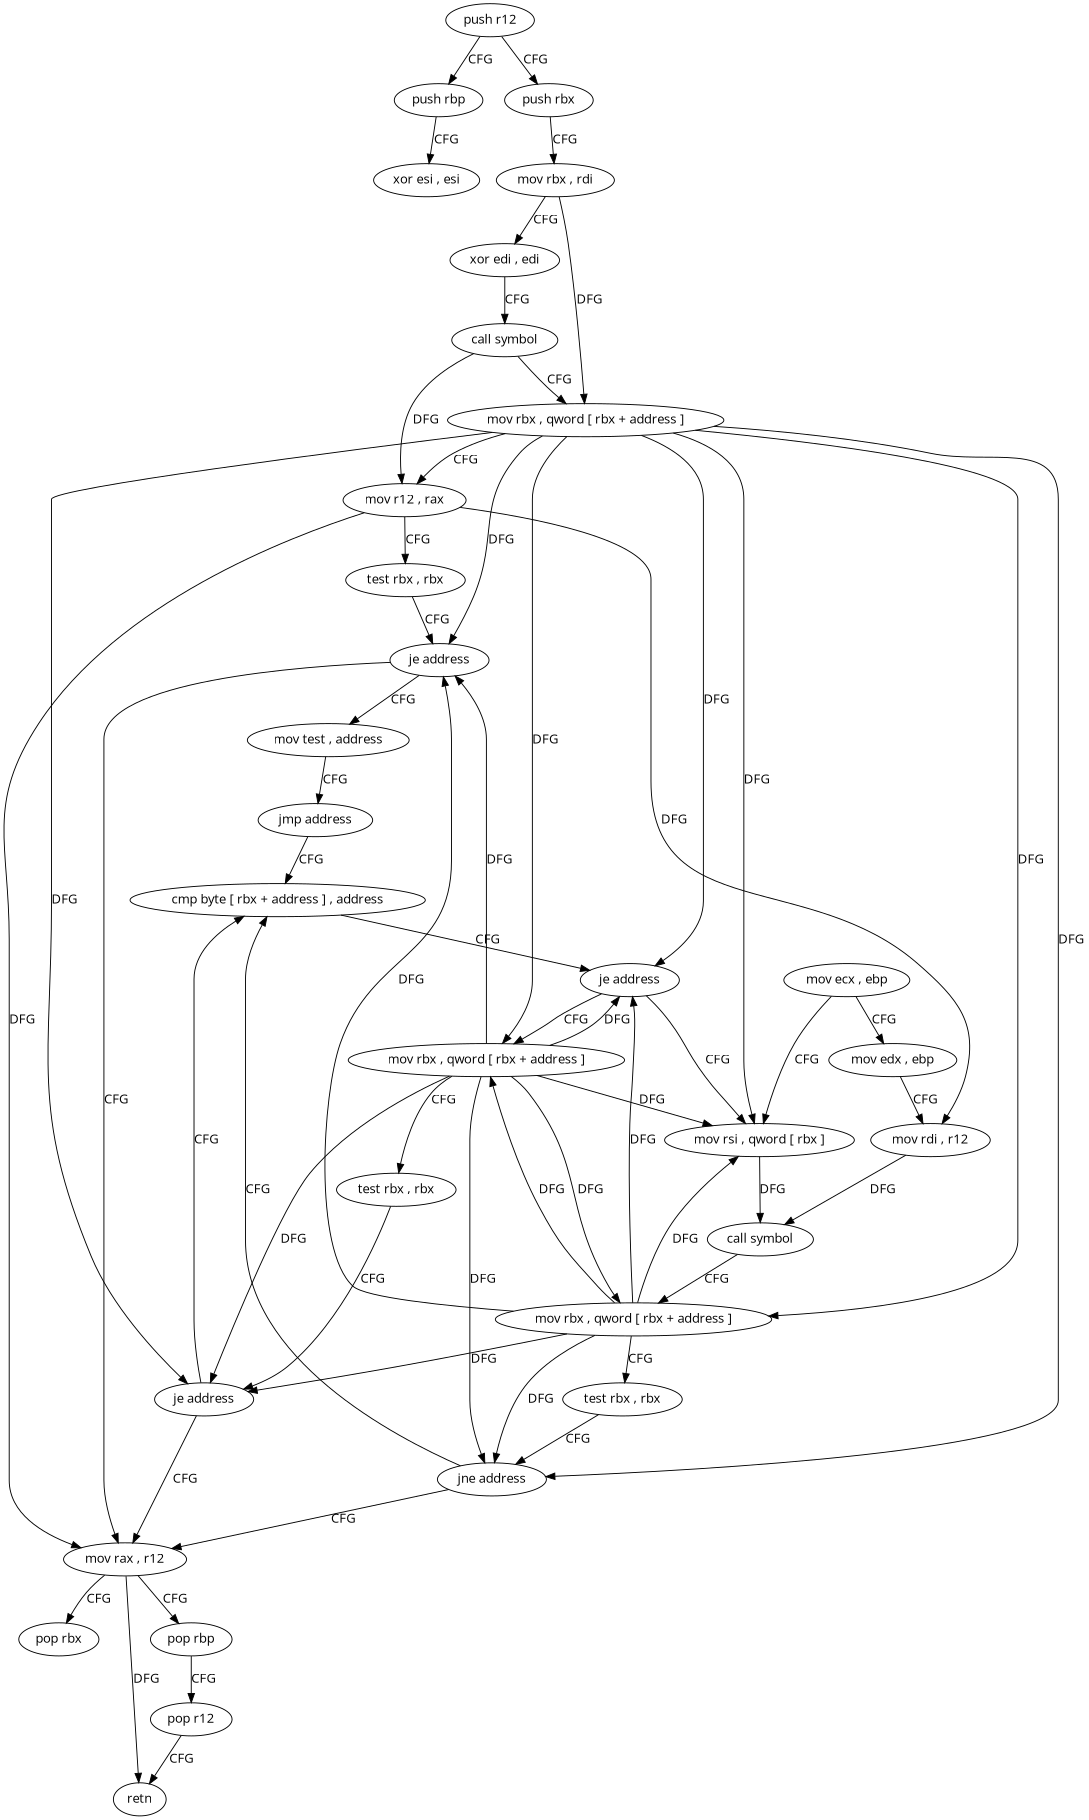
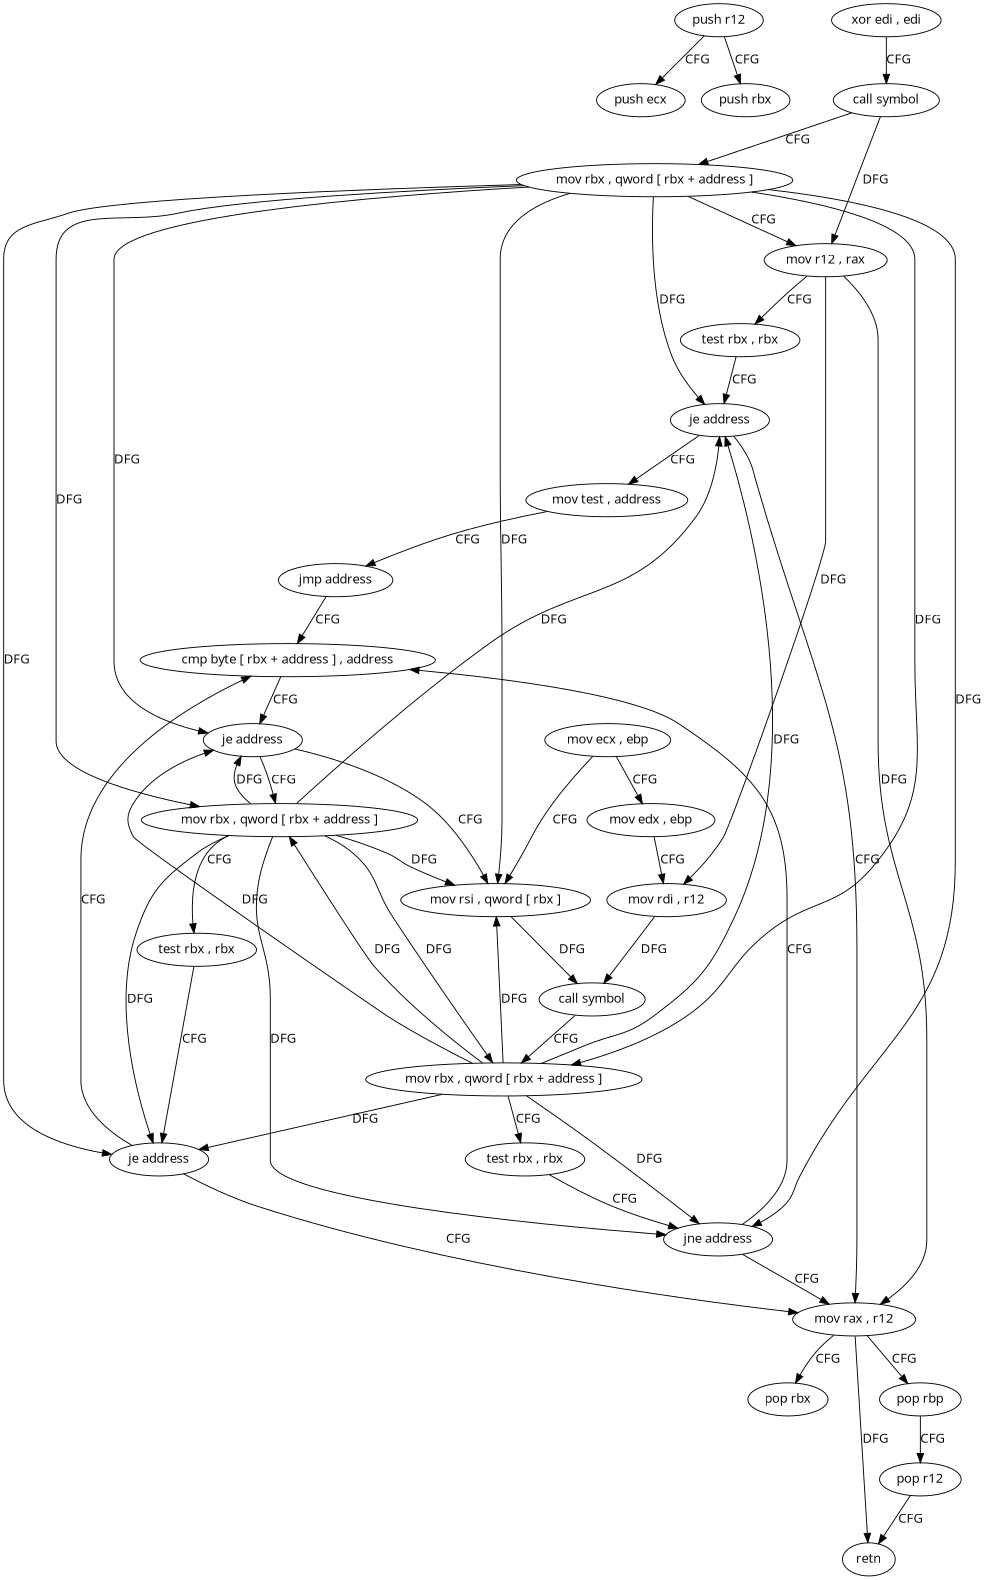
node "push rbp": label "push rbp" -> "push ecx"
node "xor esi , esi": removed
node "mov rbx , rdi": removed
